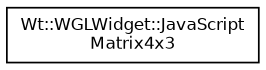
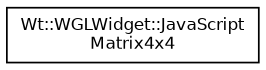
node "Wt::WGLWidget::JavaScript Matrix4x3": label "Wt::WGLWidget::JavaScript Matrix4x3" -> "Wt::WGLWidget::JavaScript Matrix4x4"
